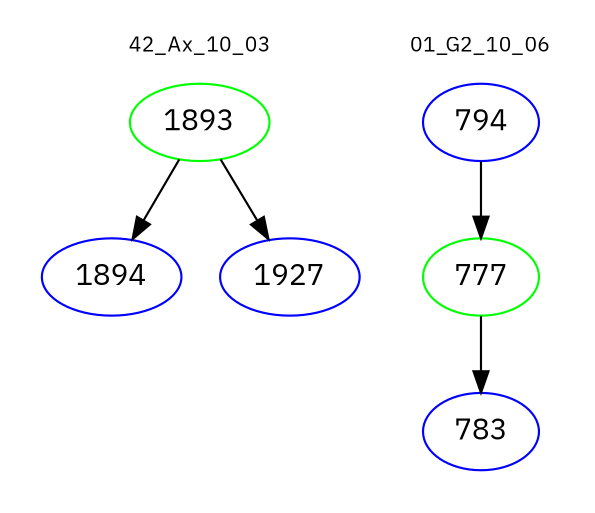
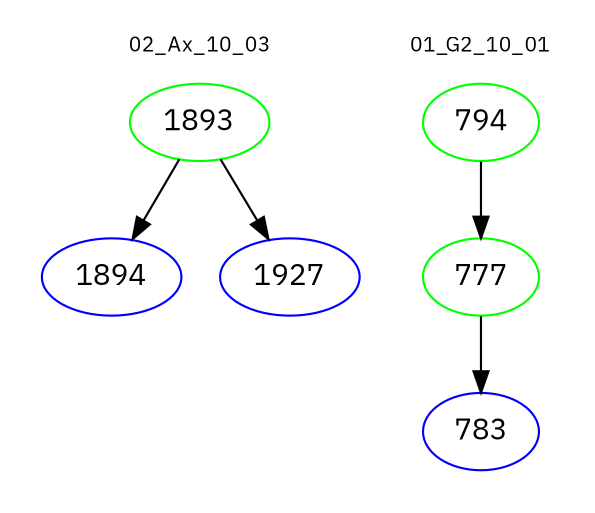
cluster "42_Ax_10_03": label "42_Ax_10_03" -> "02_Ax_10_03"
cluster "01_G2_10_06": label "01_G2_10_06" -> "01_G2_10_01"
node "794": color blue -> green
